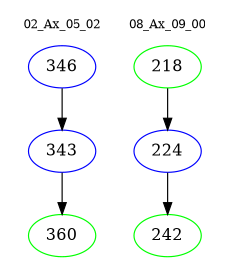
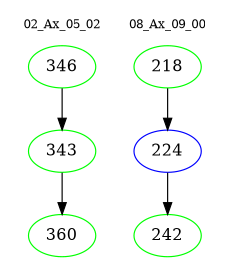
node "346": color blue -> green
node "343": color blue -> green
